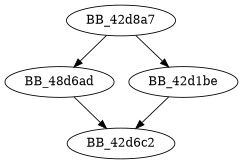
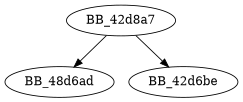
node "BB_42d1be": label "BB_42d1be" -> "BB_42d6be"
node "BB_42d6c2": removed
